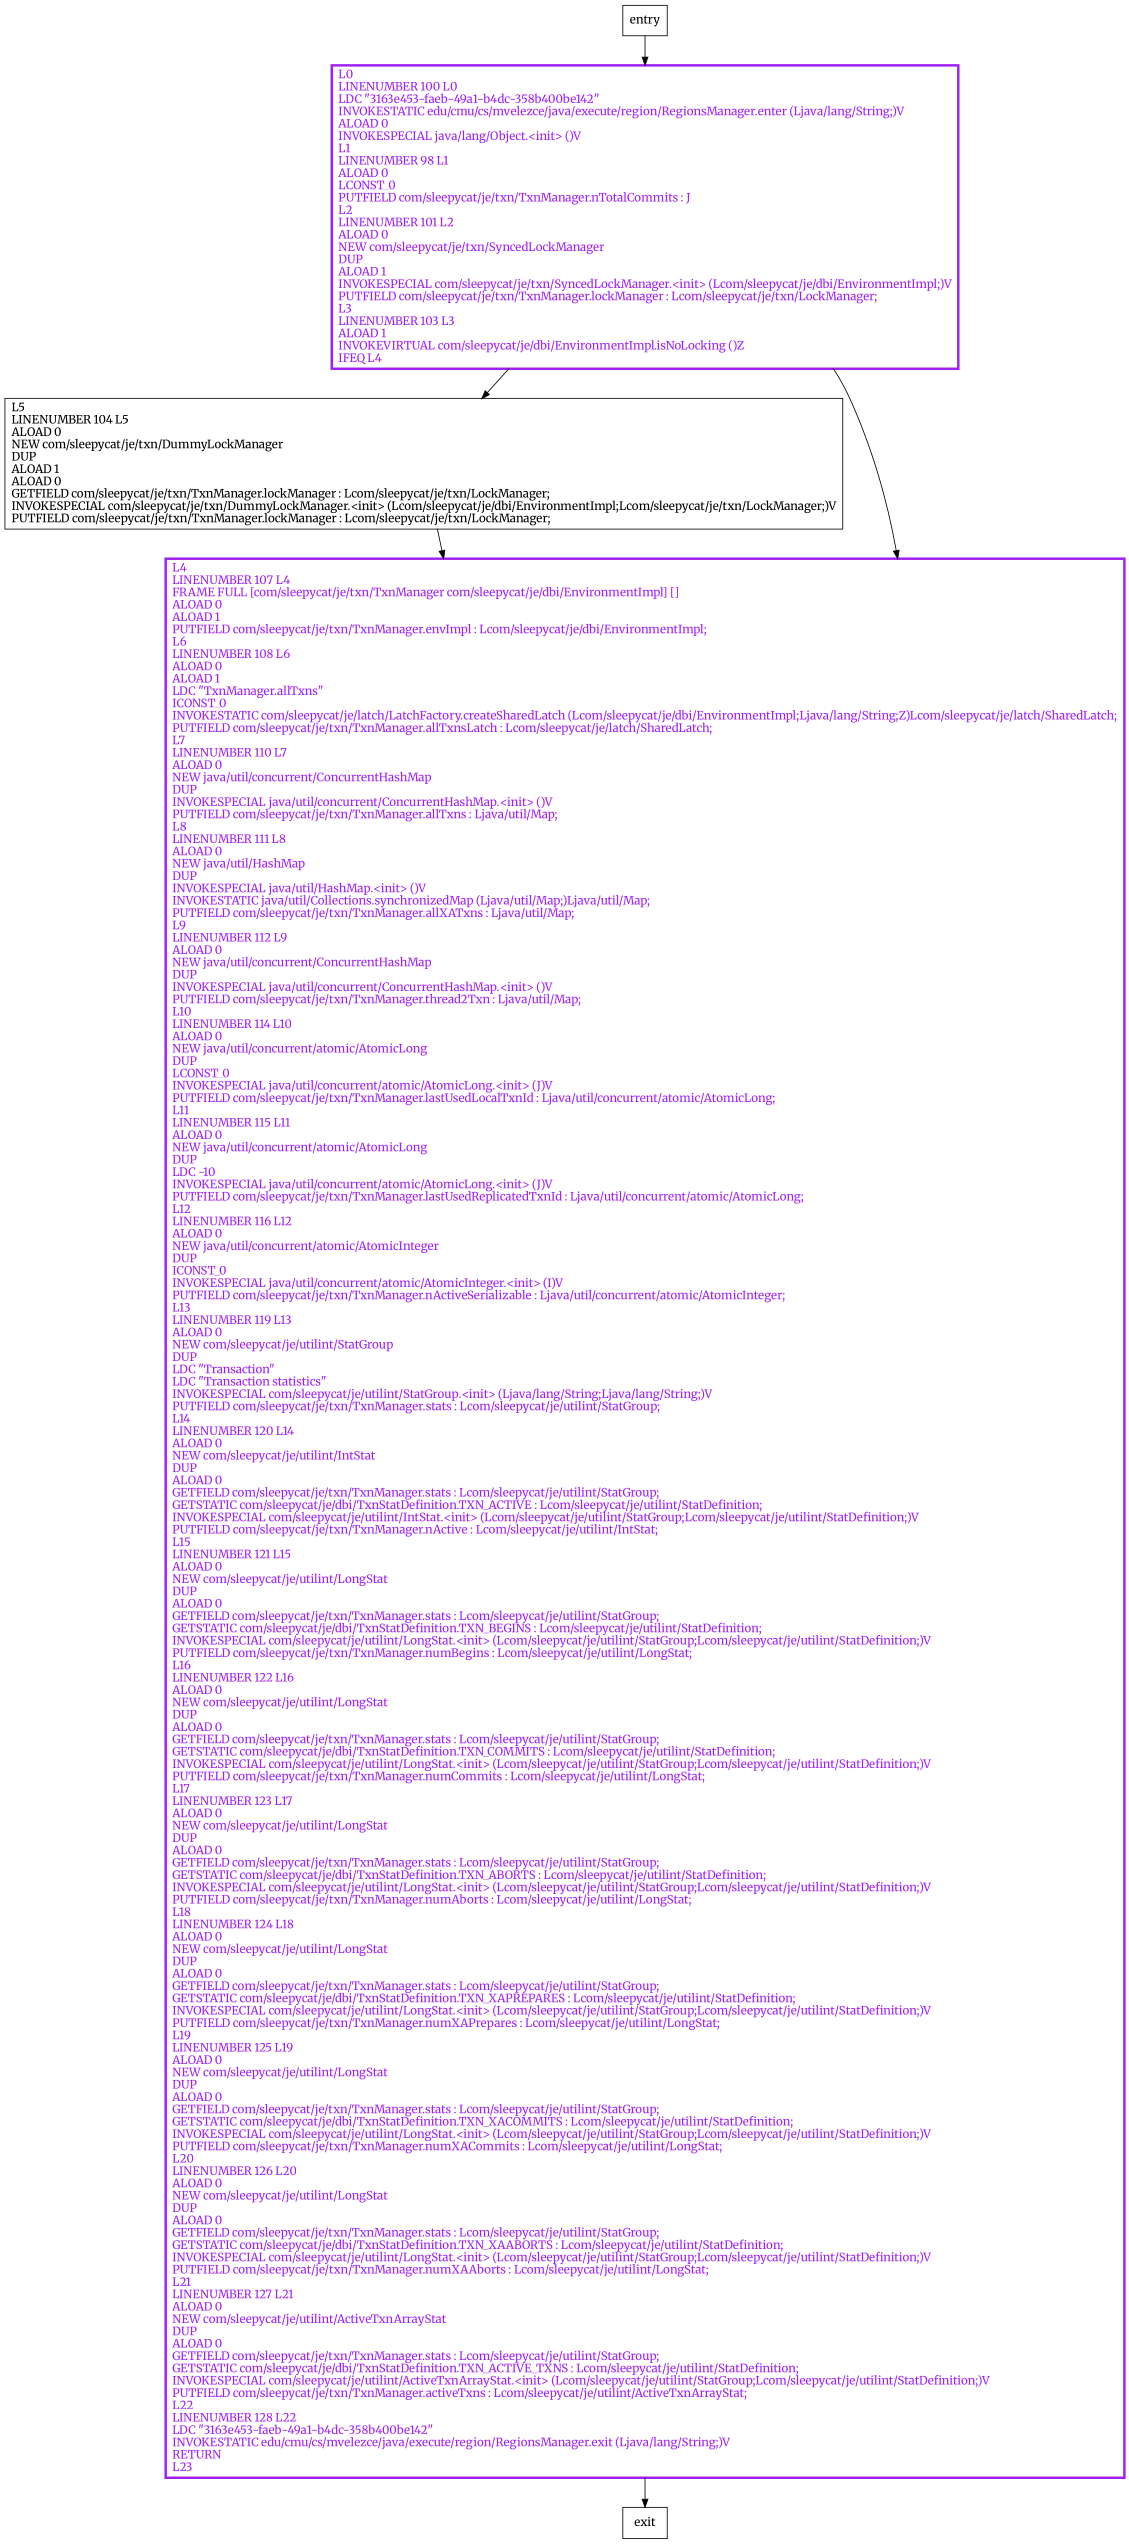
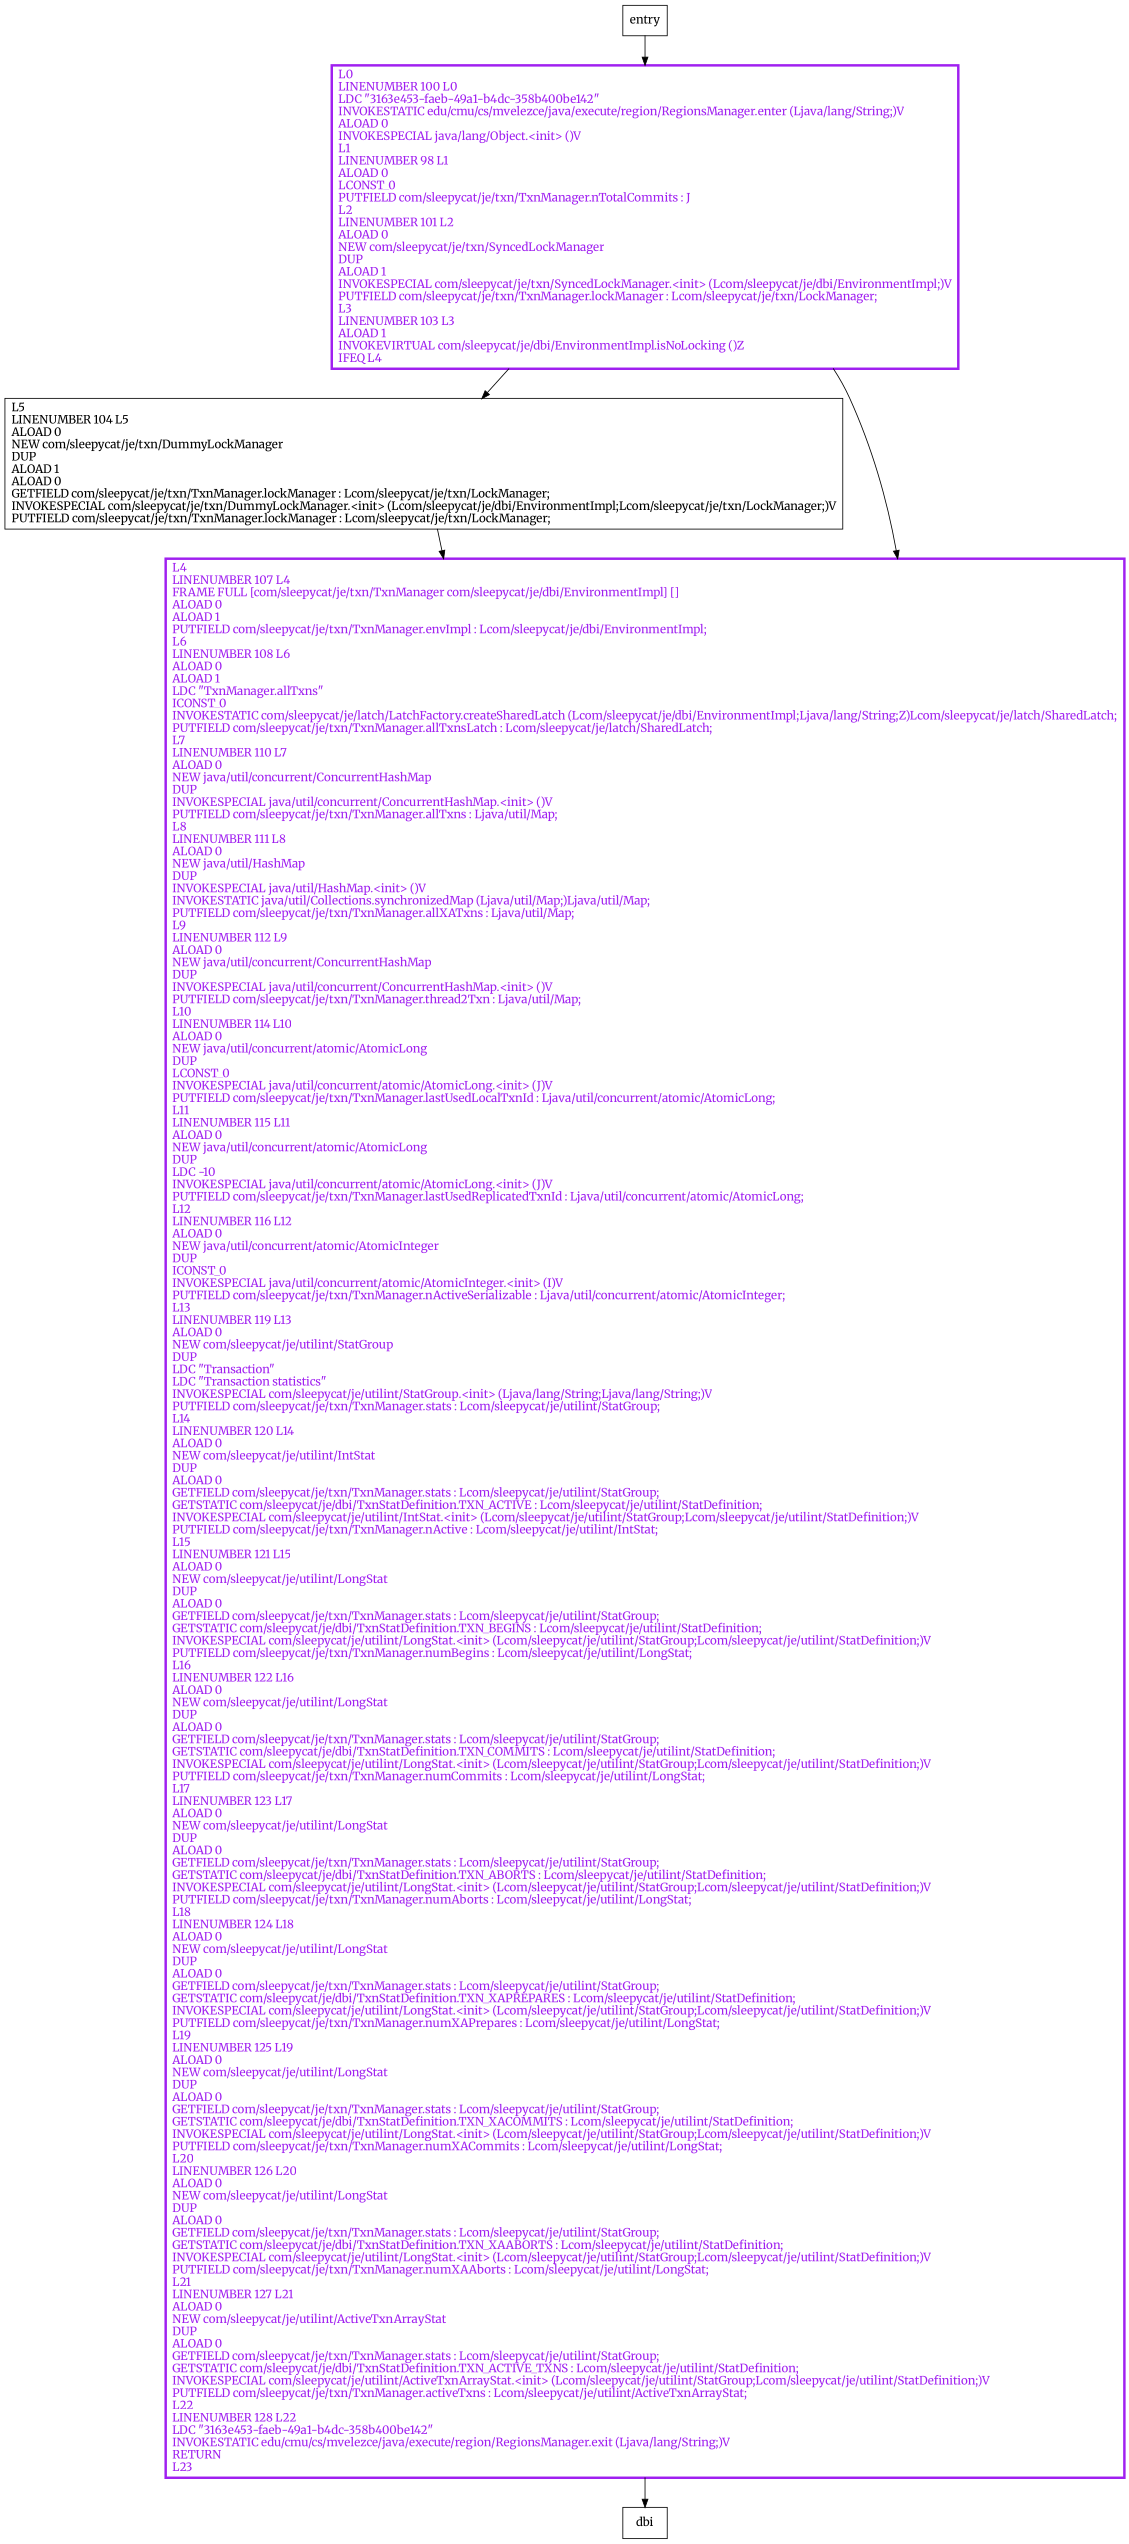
node "exit": label "exit" -> "dbi"
